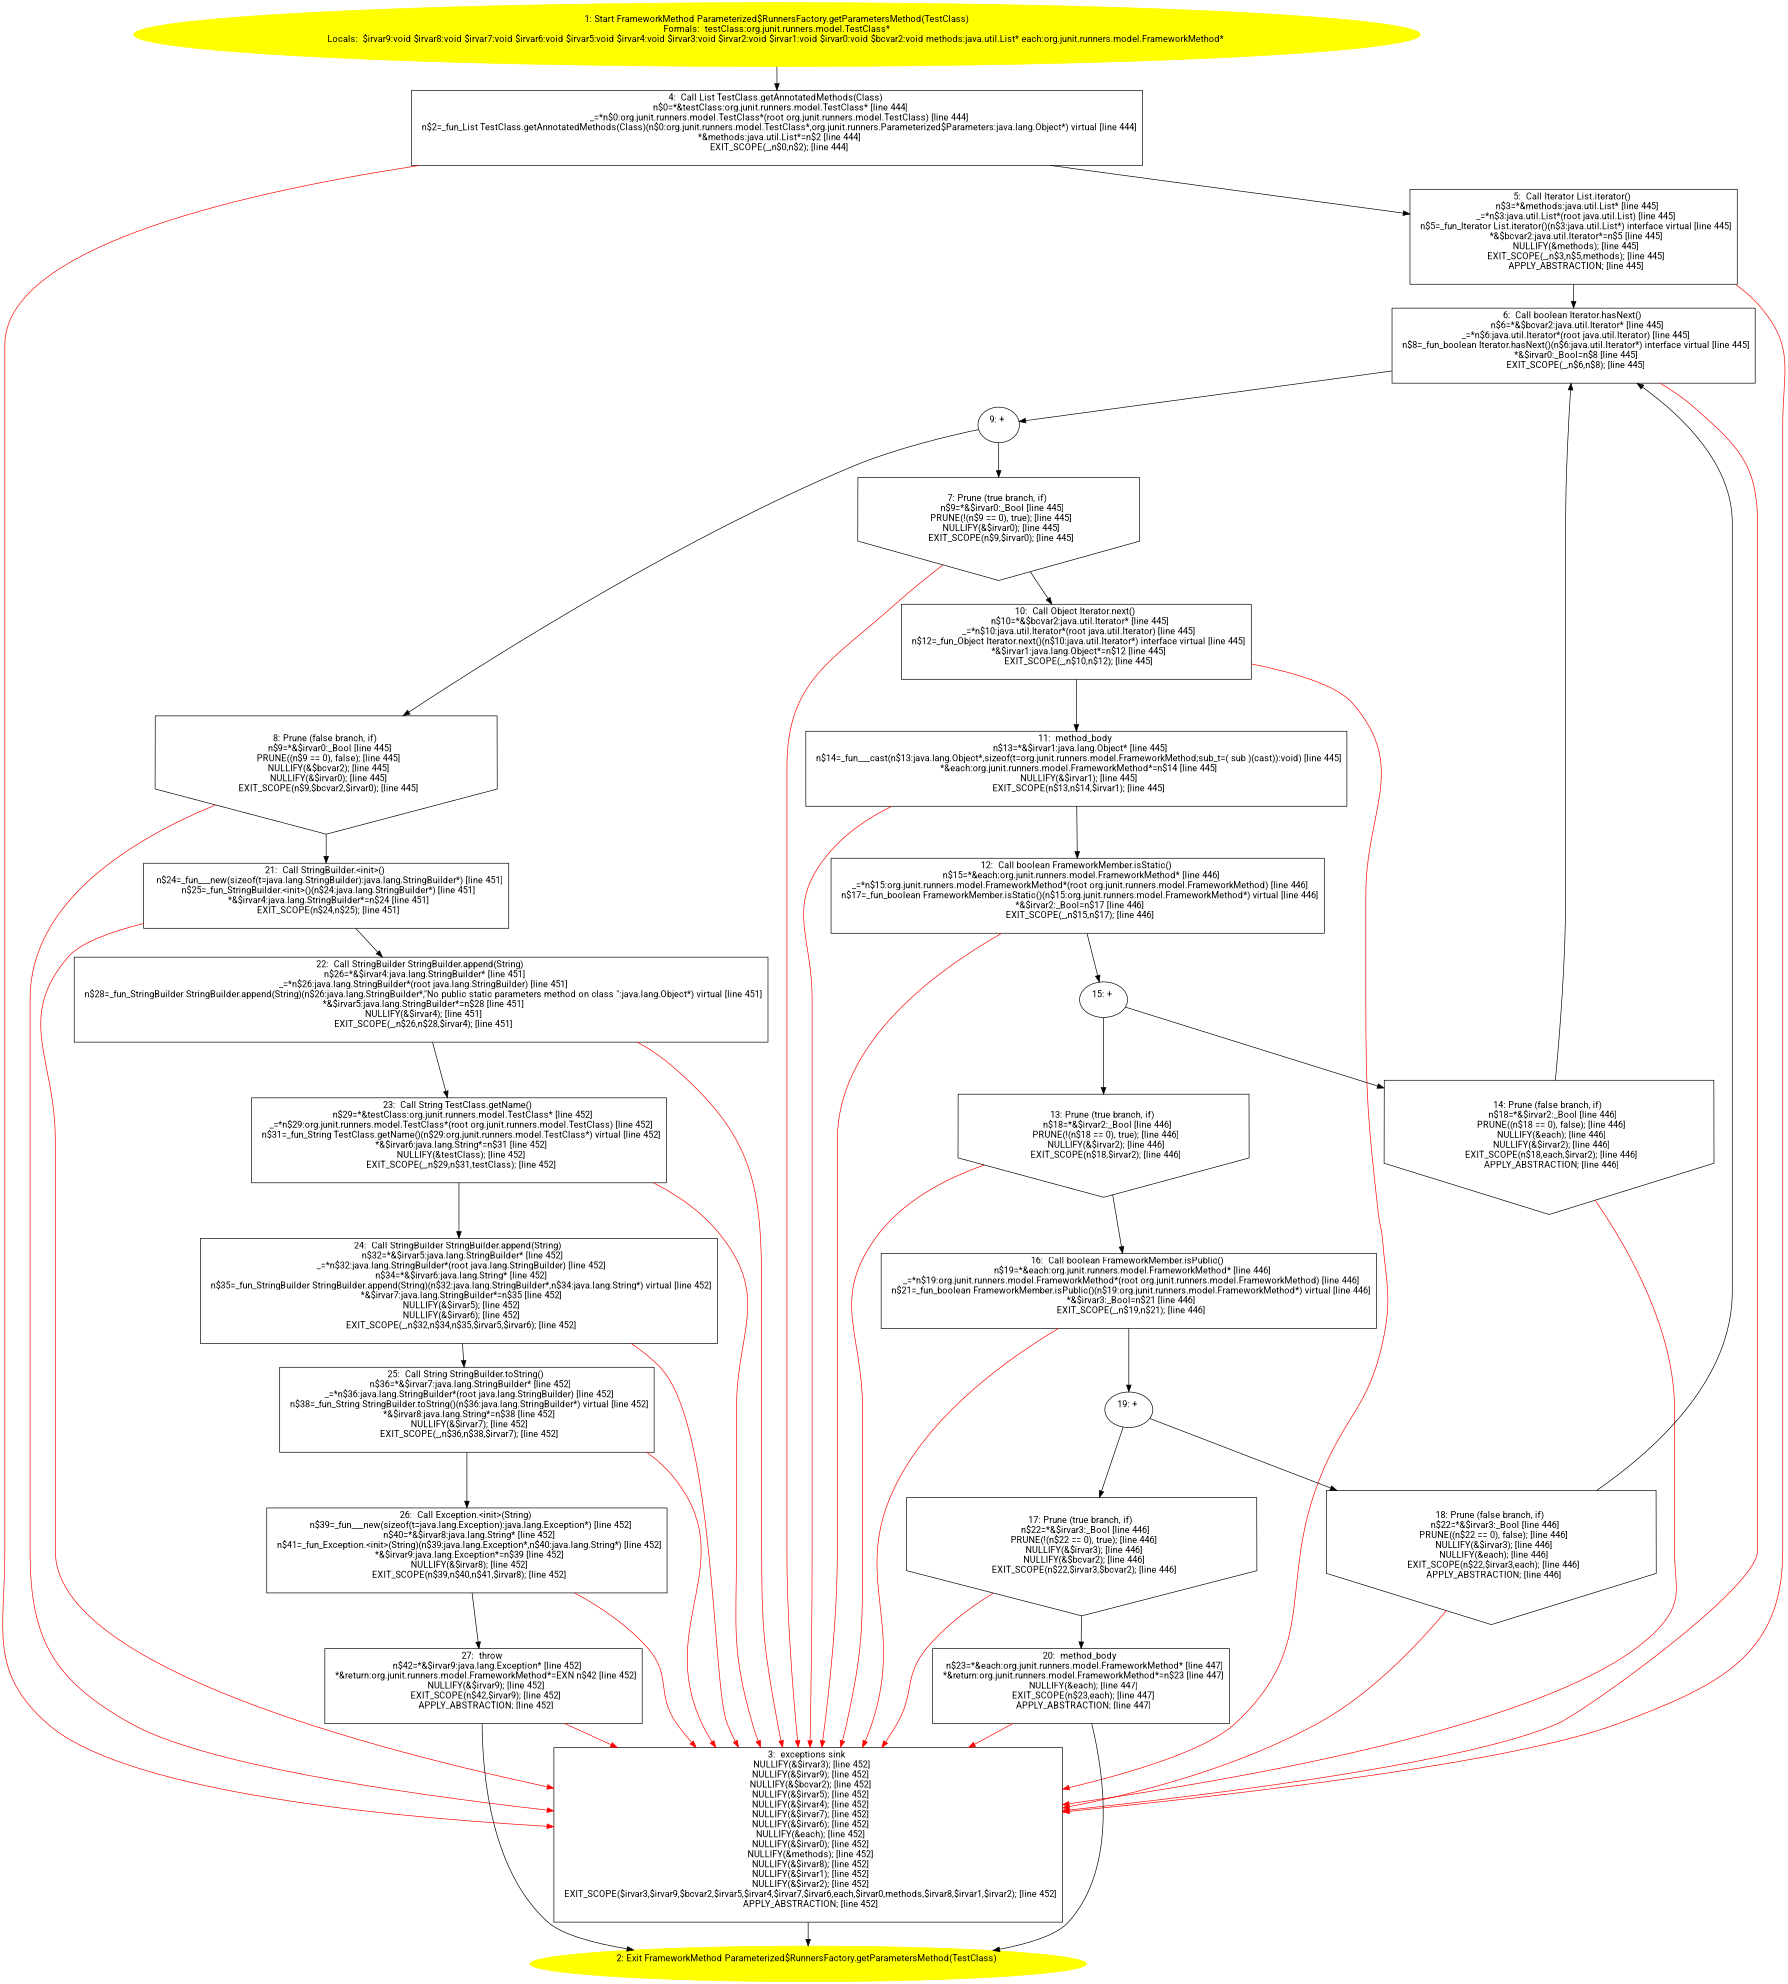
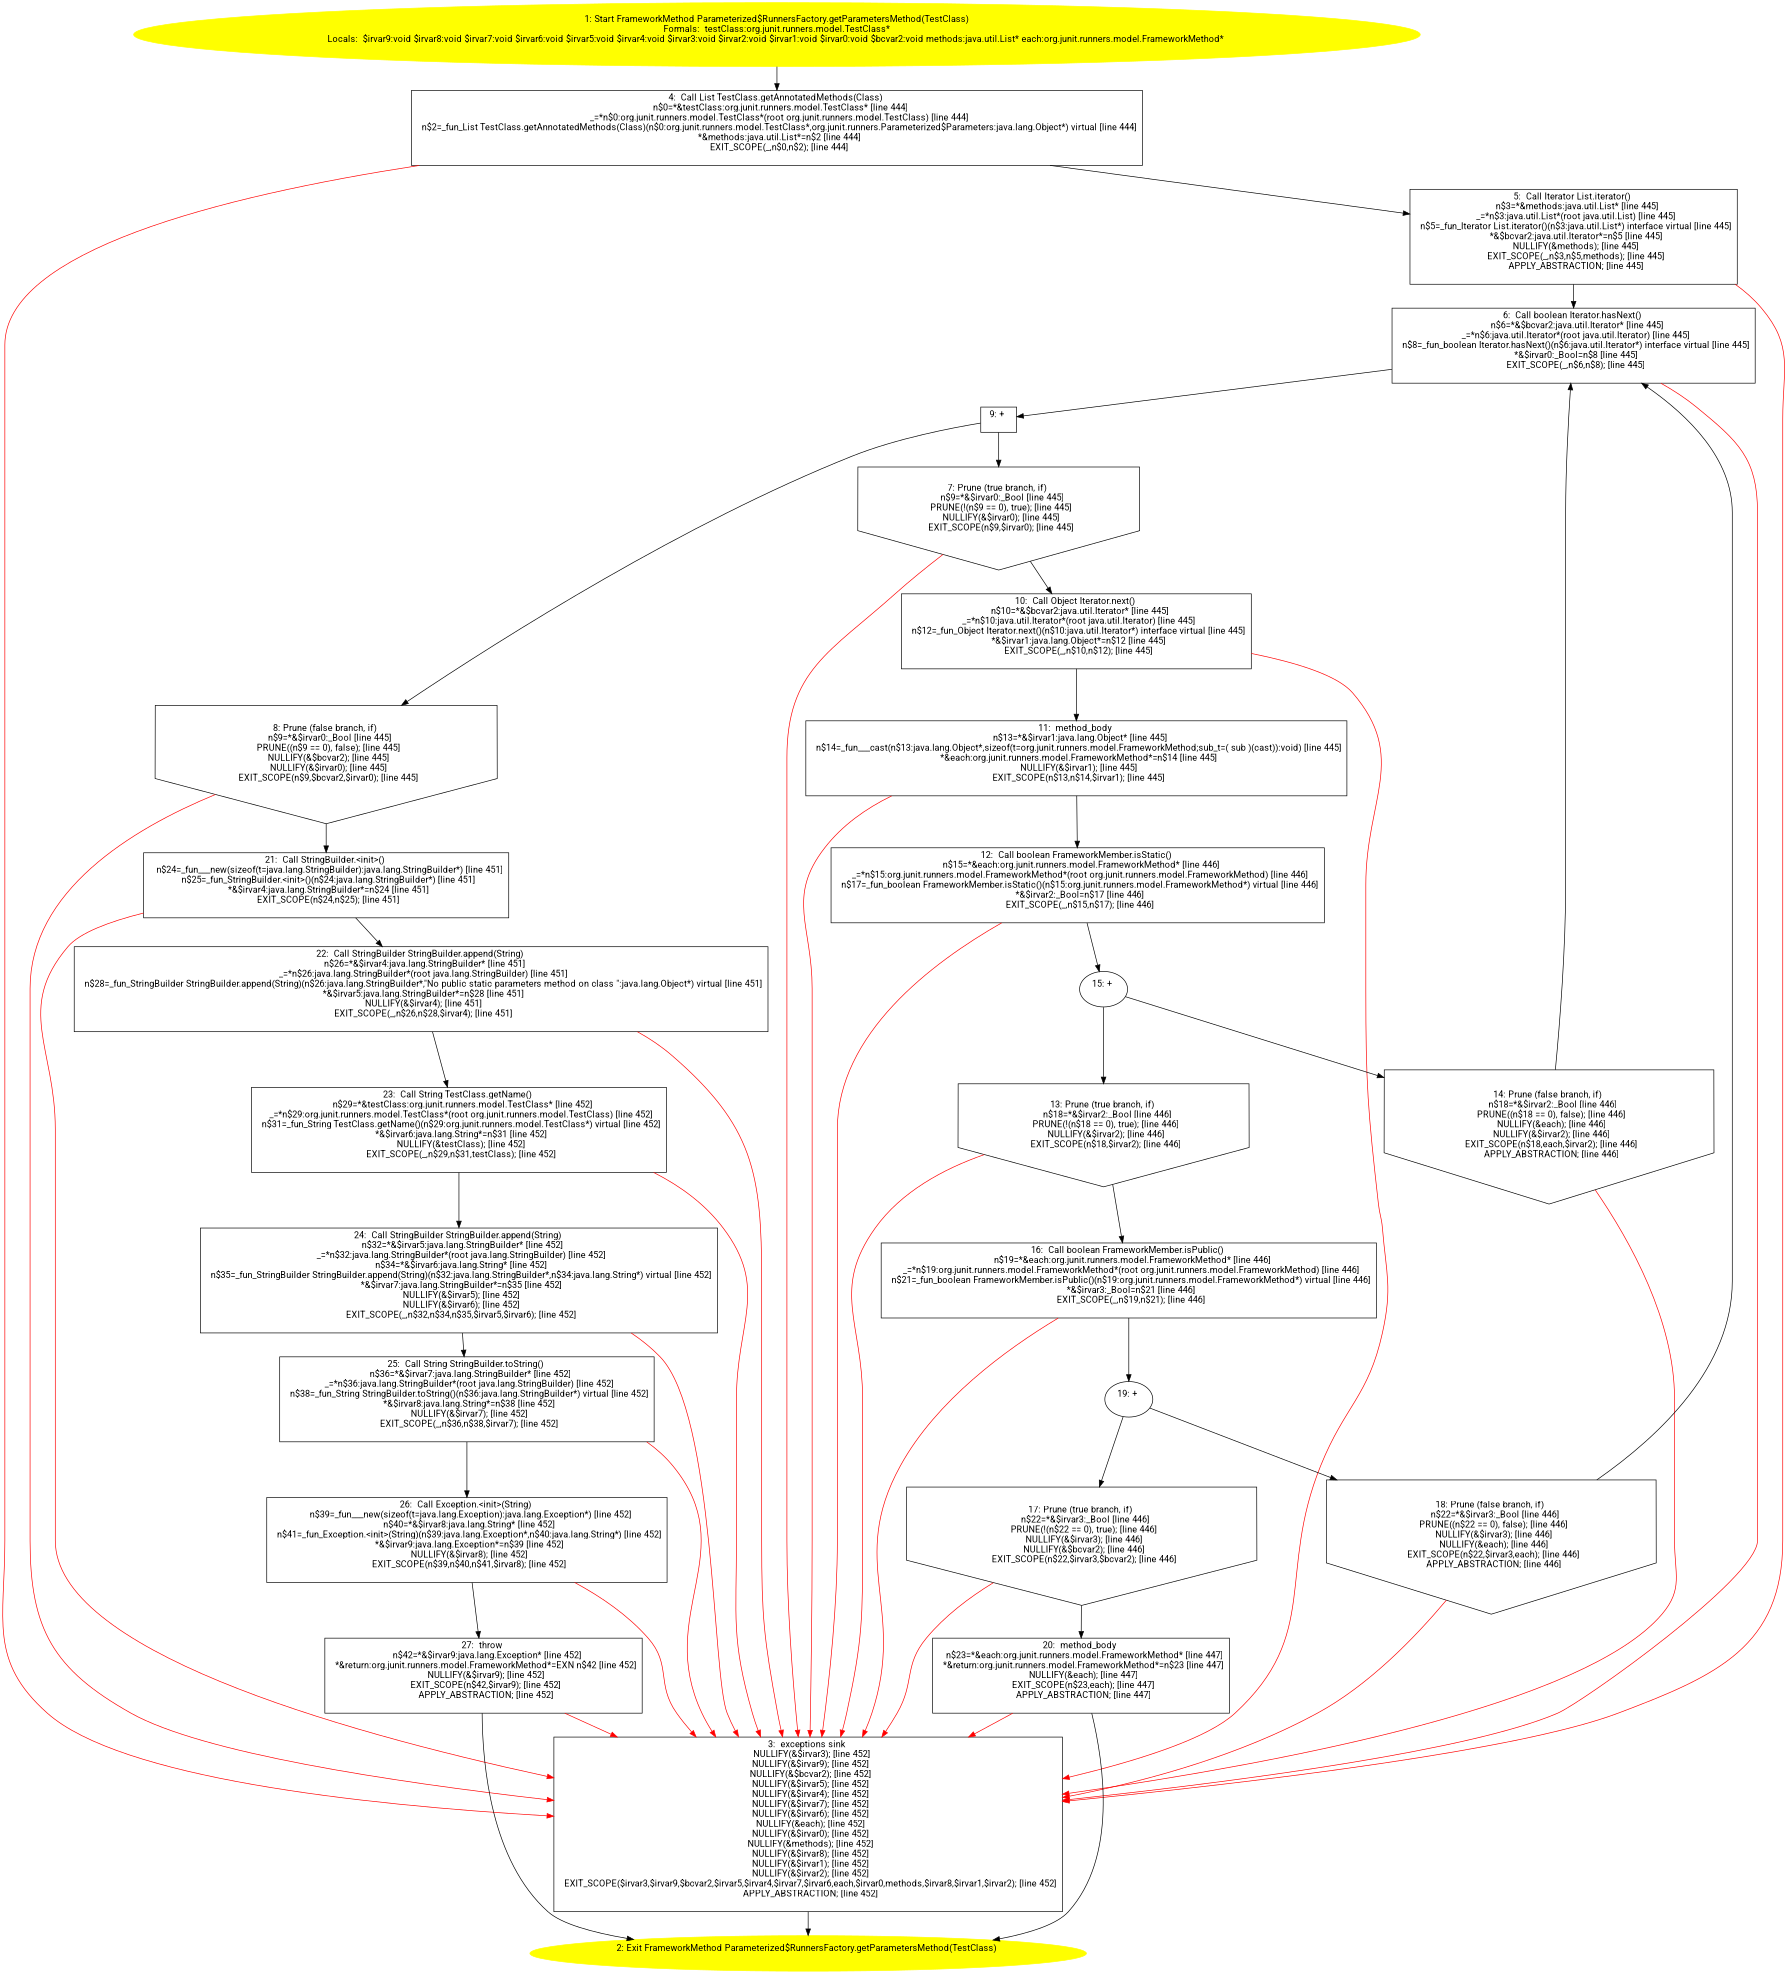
node "9: +": shape ellipse -> box
